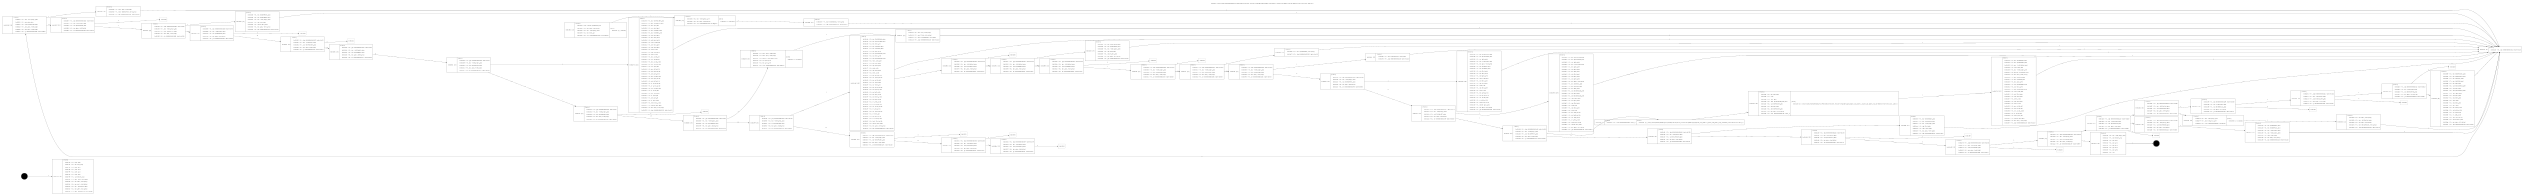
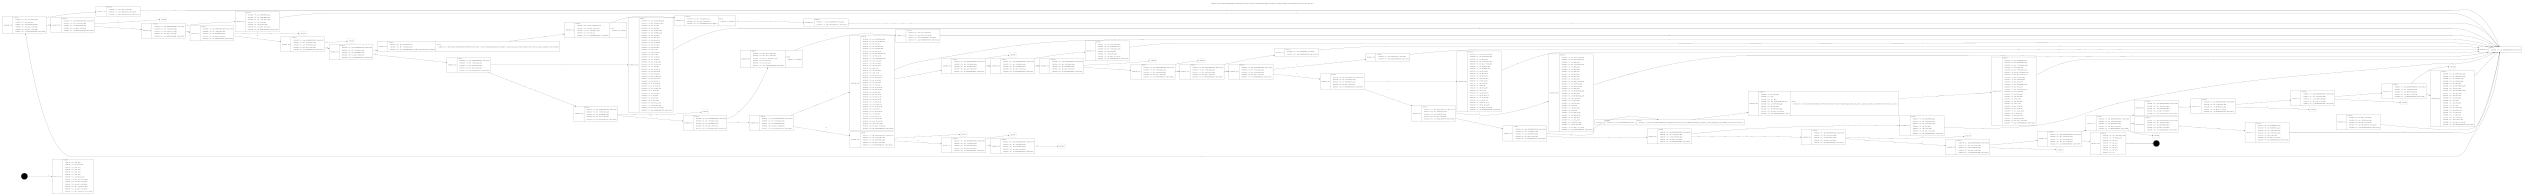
node "0x401e77 [12]": added
node "0x401b7b [13]": removed
